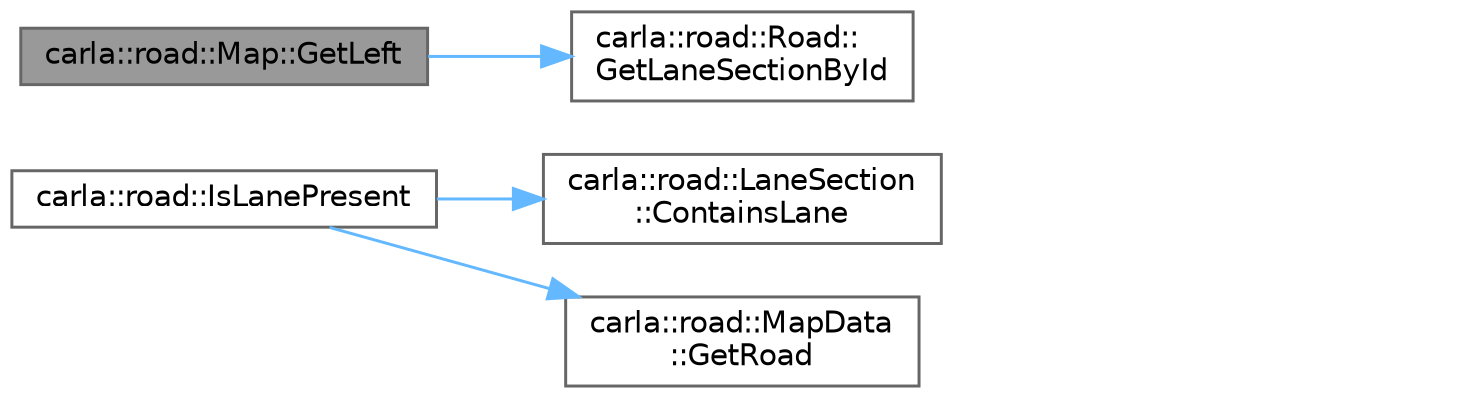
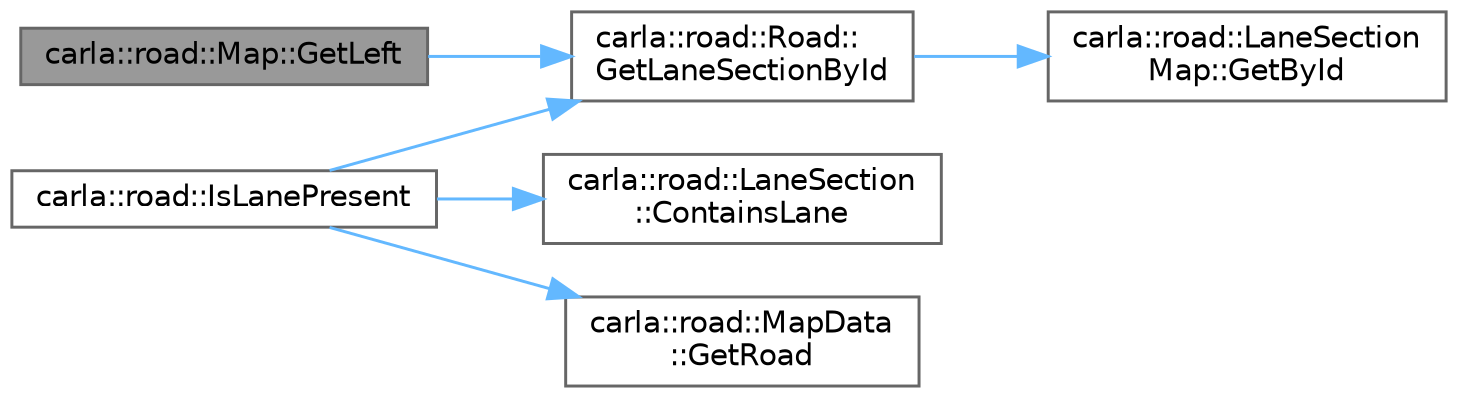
node "carla::road::LaneSection Map::GetById": added
edge "carla::road::IsLanePresent" -> "carla::road::Road:: GetLaneSectionById": added
